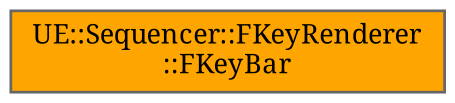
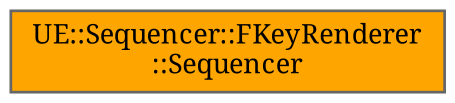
node "UE::Sequencer::FKeyRenderer ::FKeyBar": label "UE::Sequencer::FKeyRenderer ::FKeyBar" -> "UE::Sequencer::FKeyRenderer ::Sequencer"
